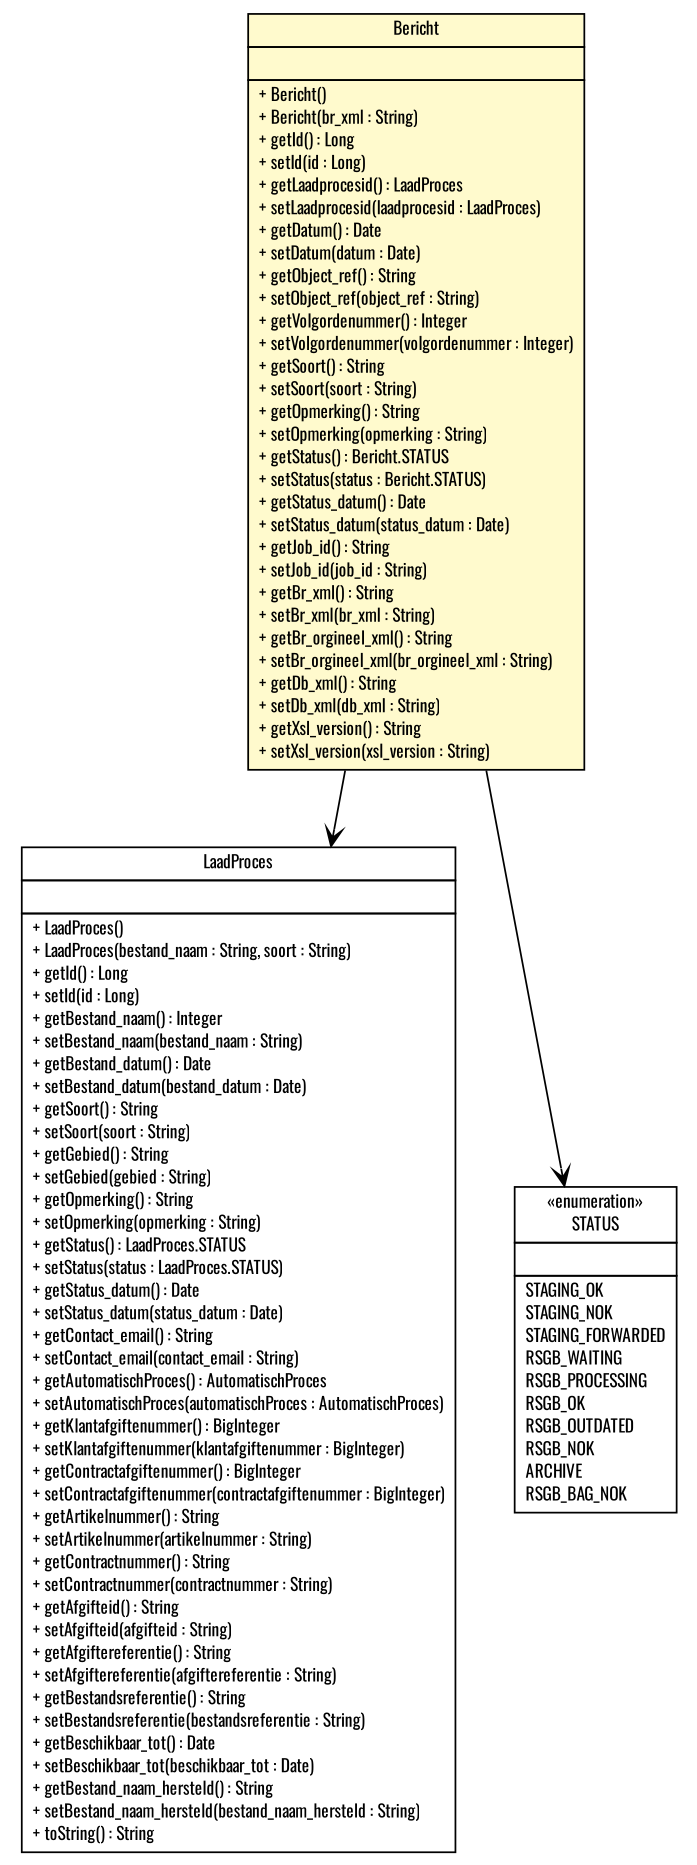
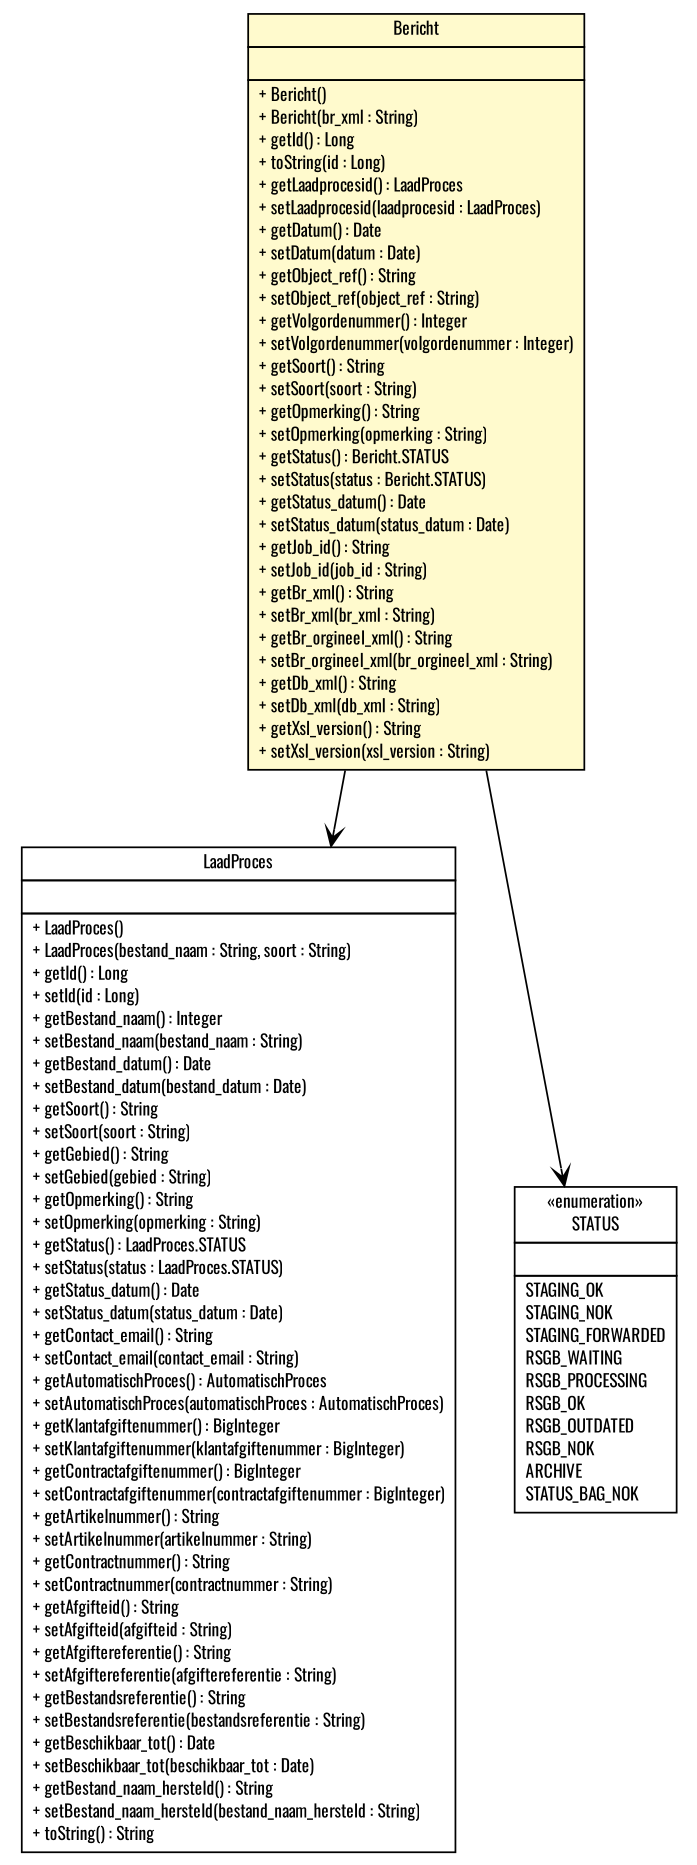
node "Bericht": text "+ setId(id : Long)" -> "+ toString(id : Long)"
node "STATUS": text "RSGB_BAG_NOK" -> "STATUS_BAG_NOK"
